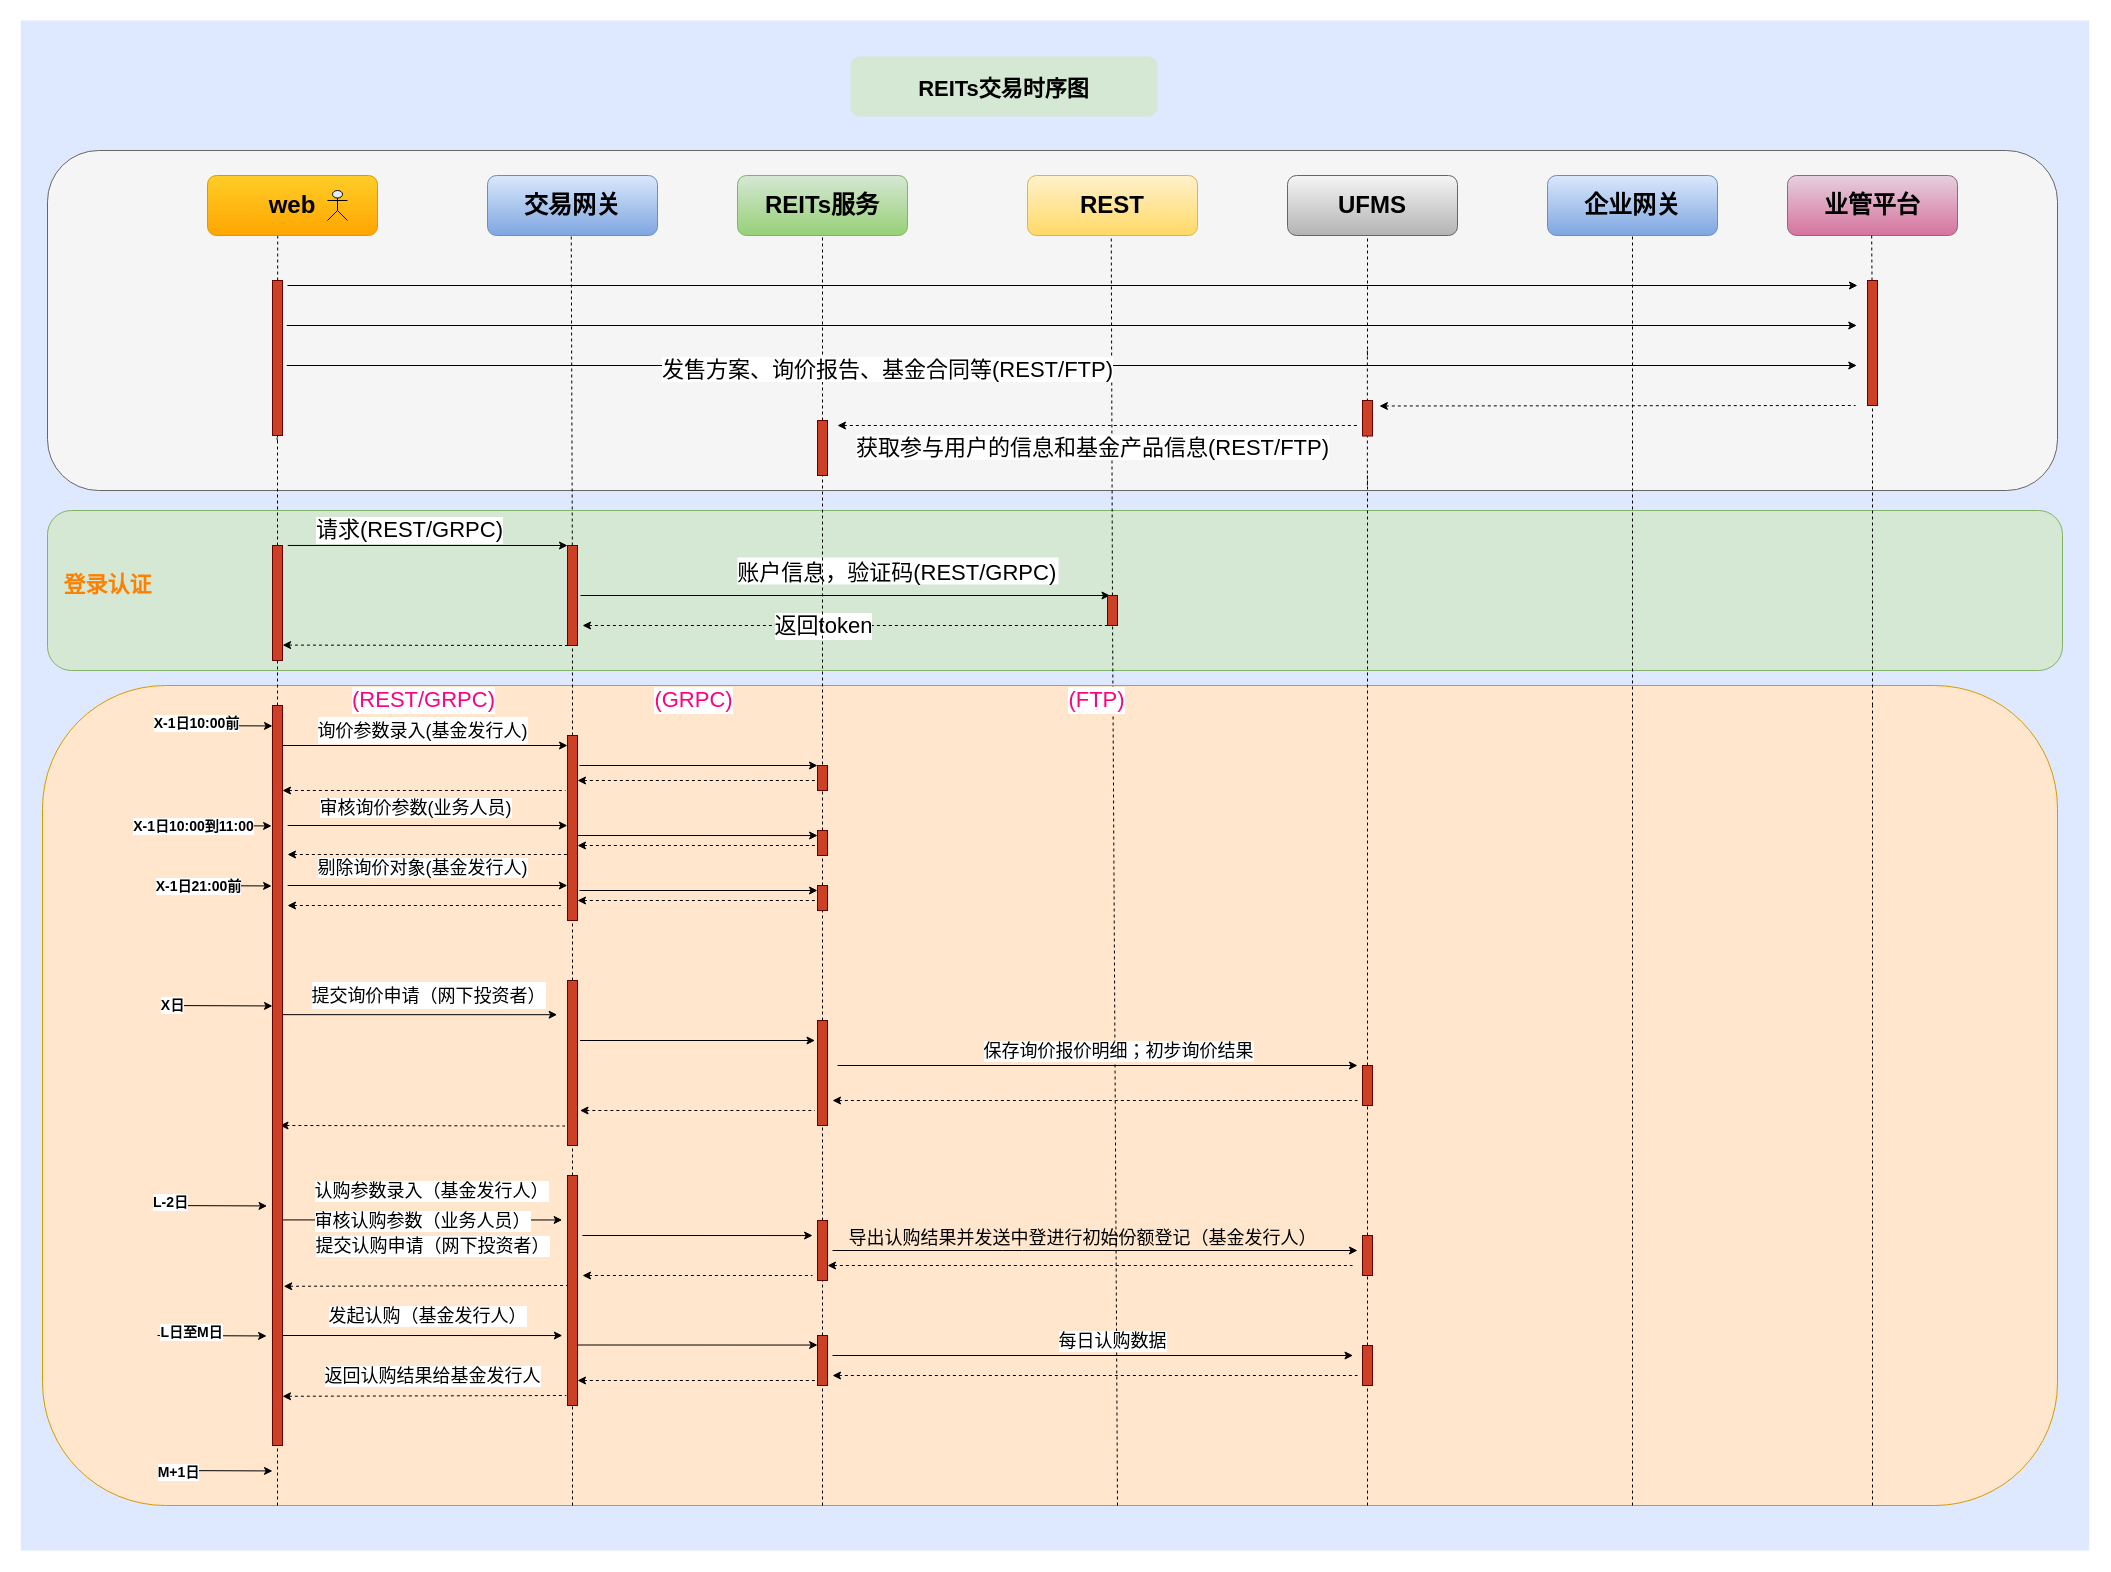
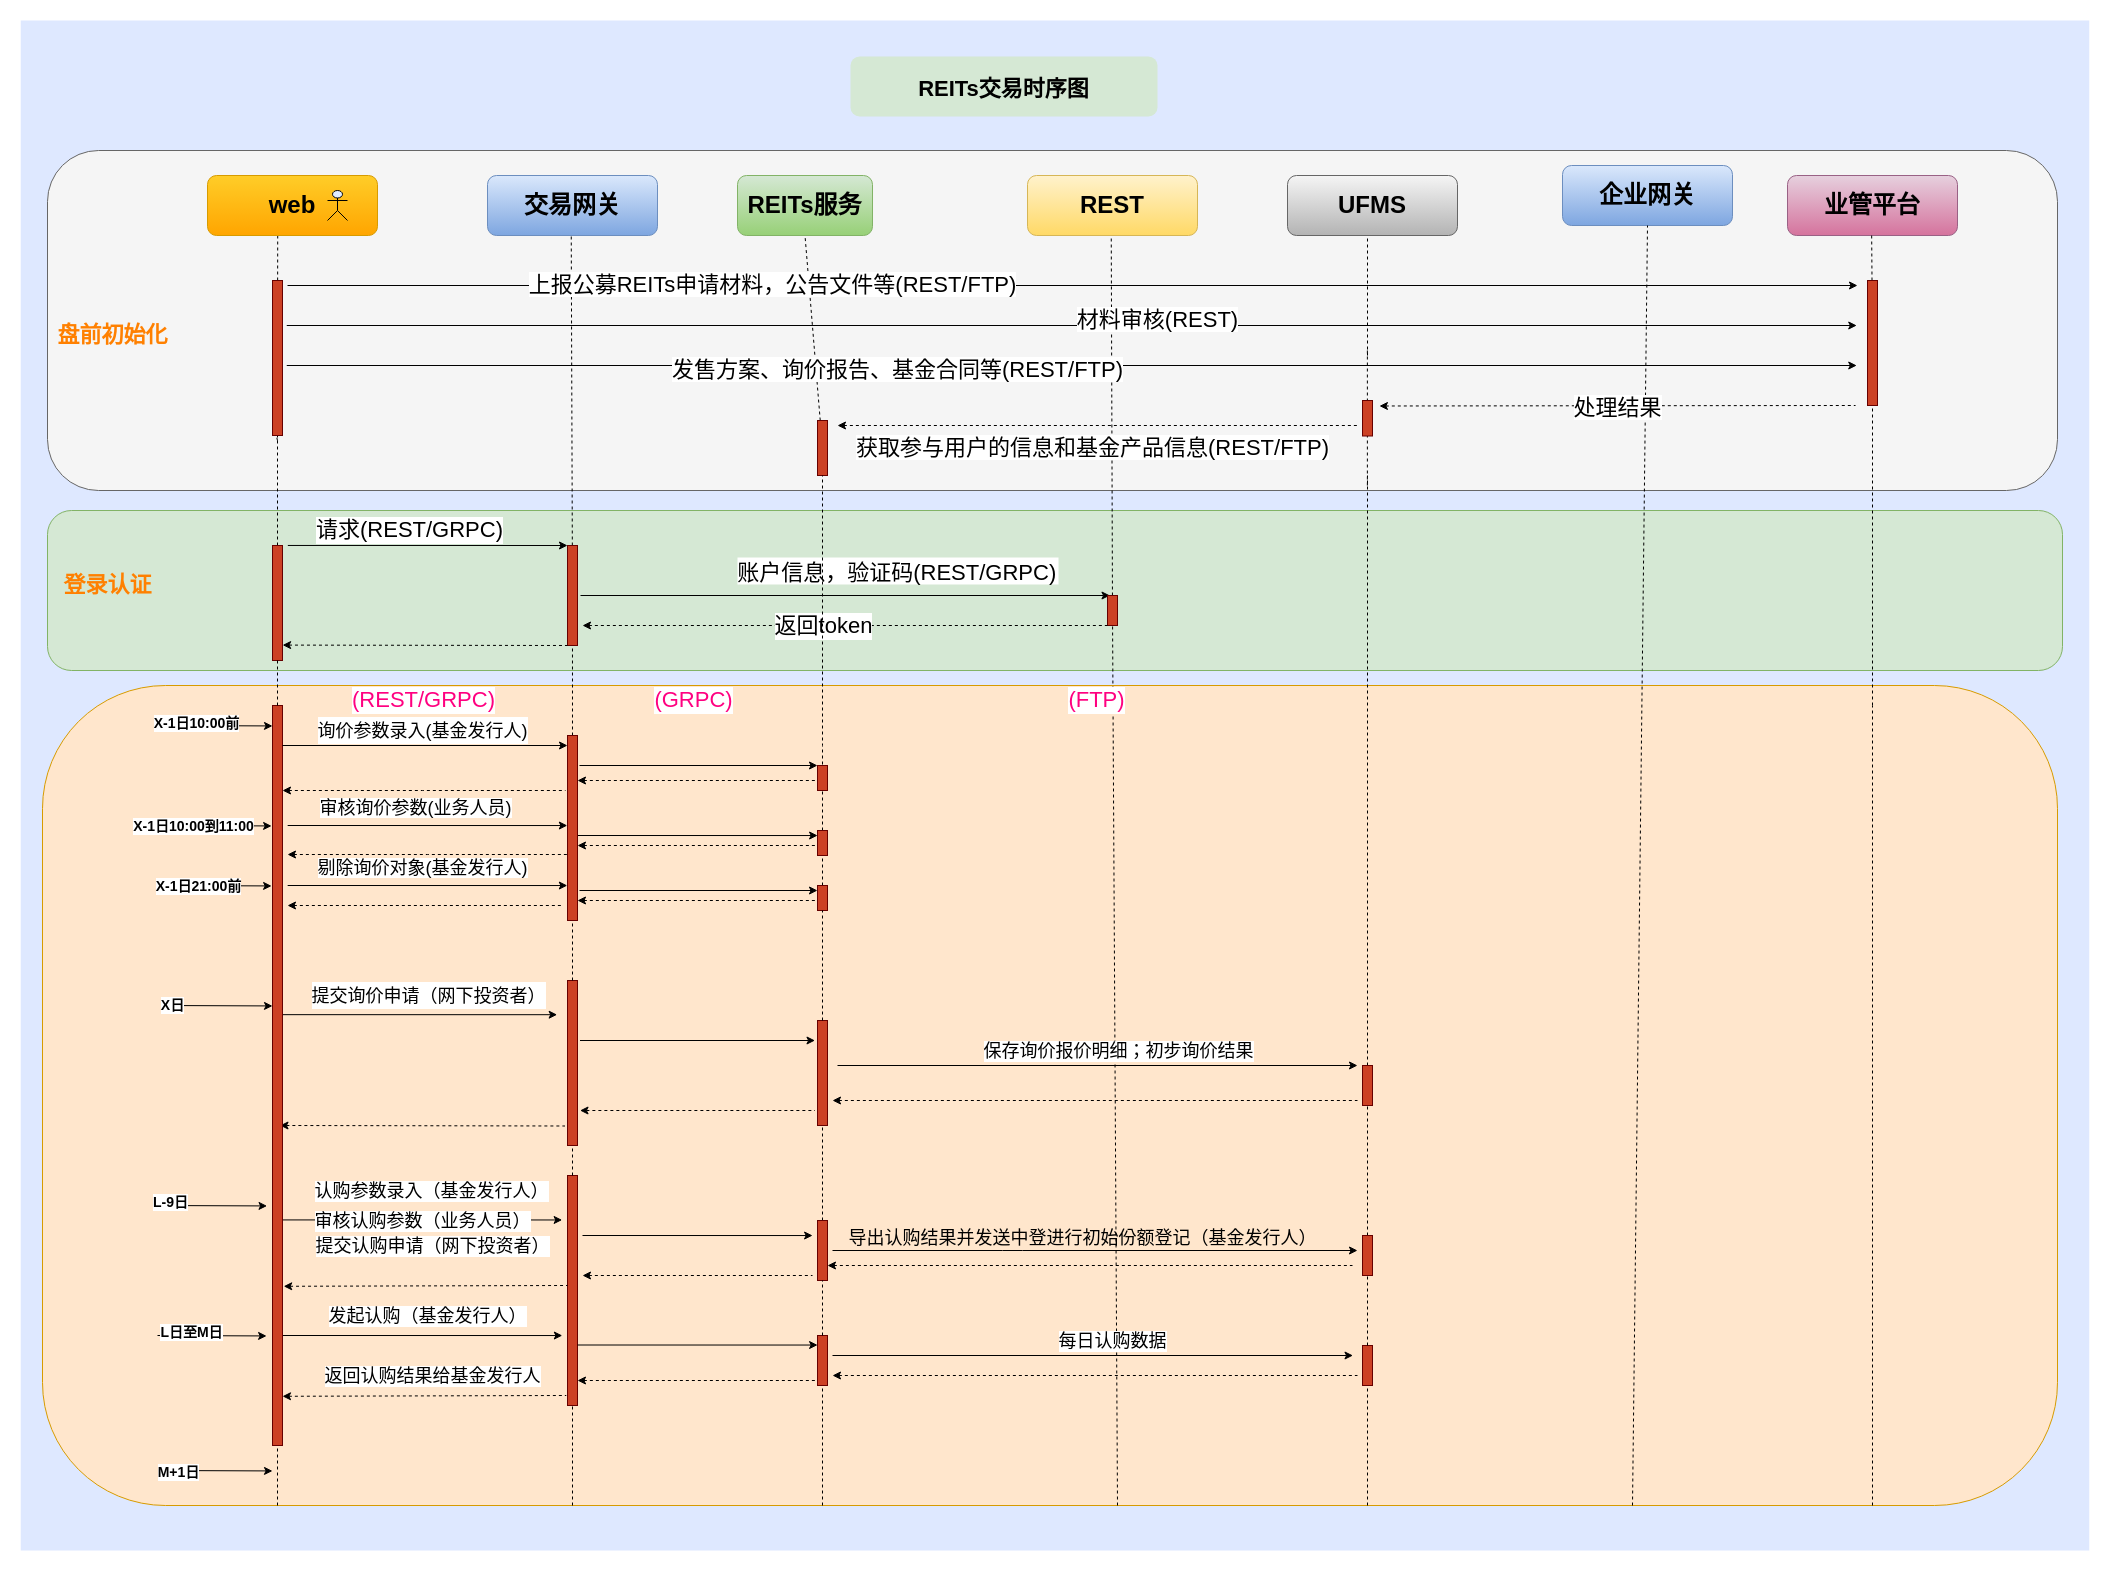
node "REITs服务": size 170x60 -> 135x60
node "企业网关": moved (1633, 206) -> (1648, 196)
node "上报公募REITs申请材料，公告文件等(REST/FTP)": added
node "材料审核(REST)": added
node "盘前初始化": added
node "发售方案、询价报告、基金合同等(REST/FTP)": moved (888, 371) -> (898, 371)
node "处理结果": added
node "L-2日": label "L-2日" -> "L-9日"
